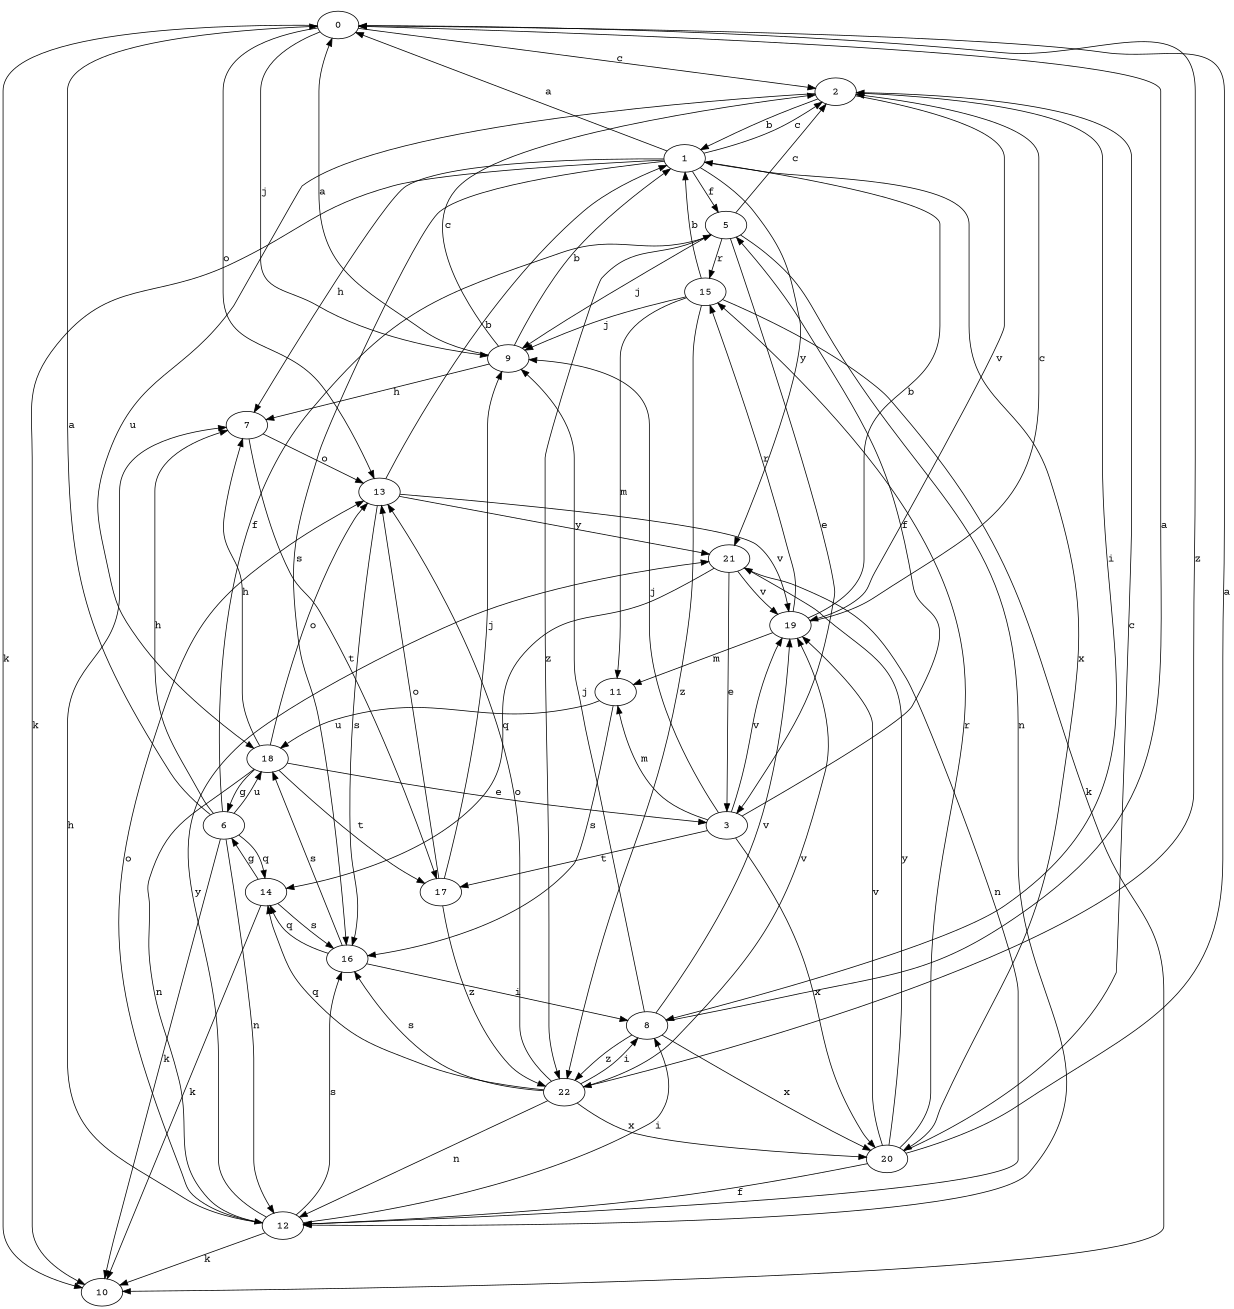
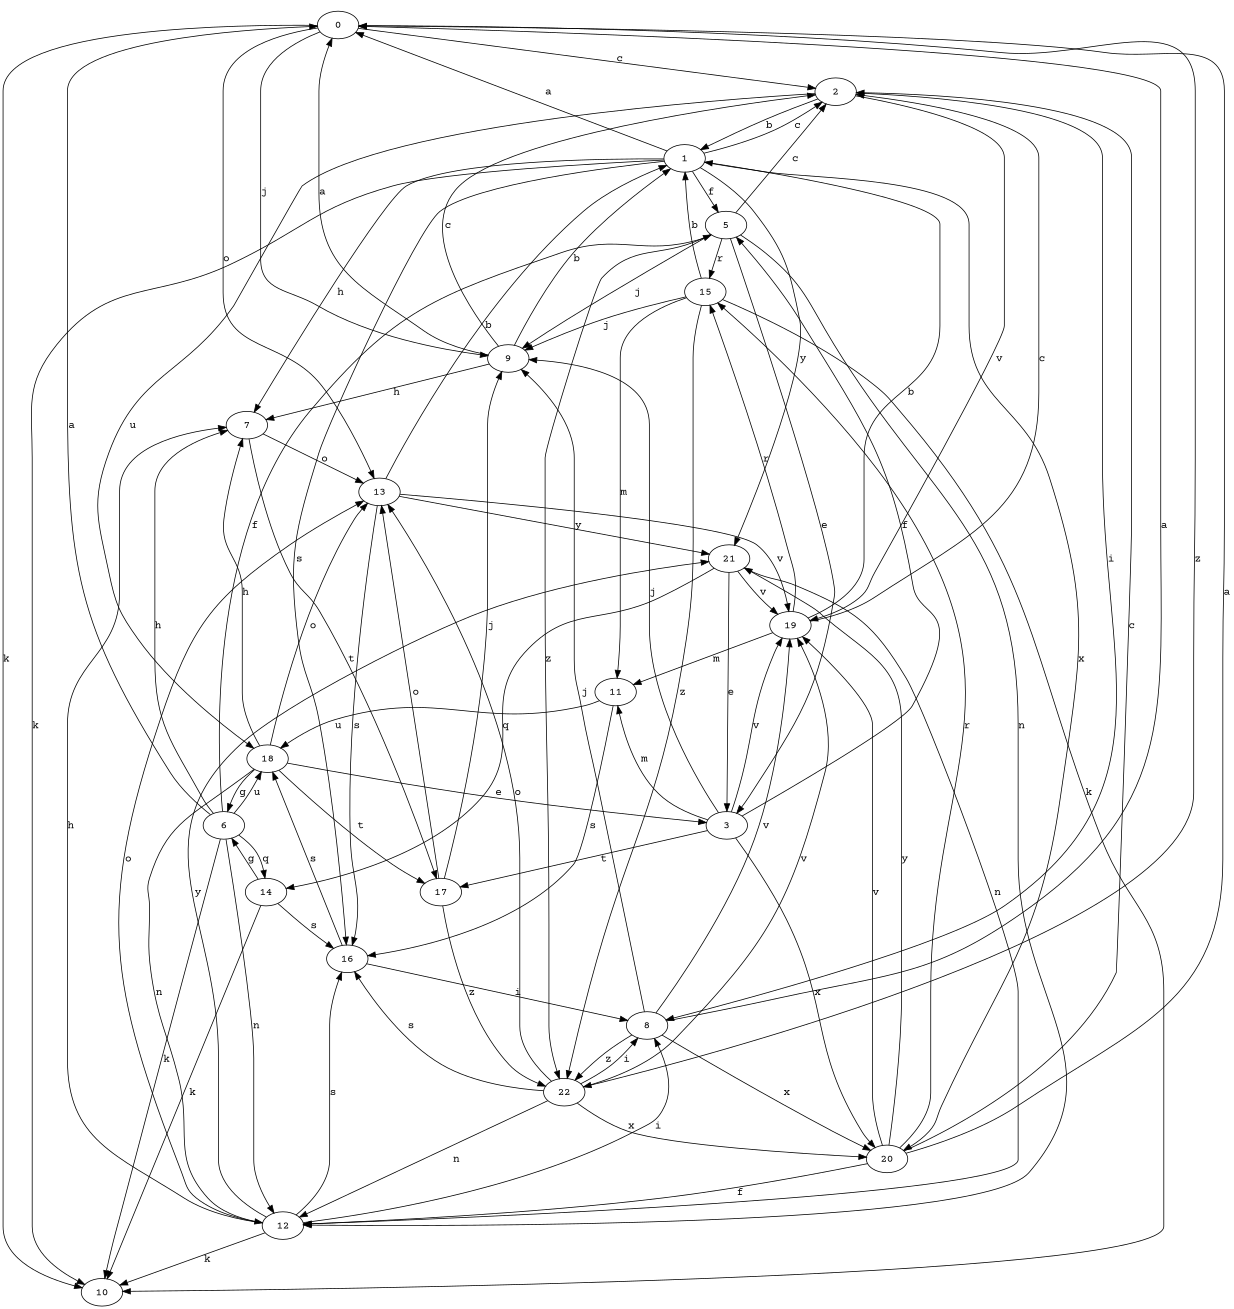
edge "16" -> "14": removed, label "q"
edge "22" -> "14": removed, label "q"
